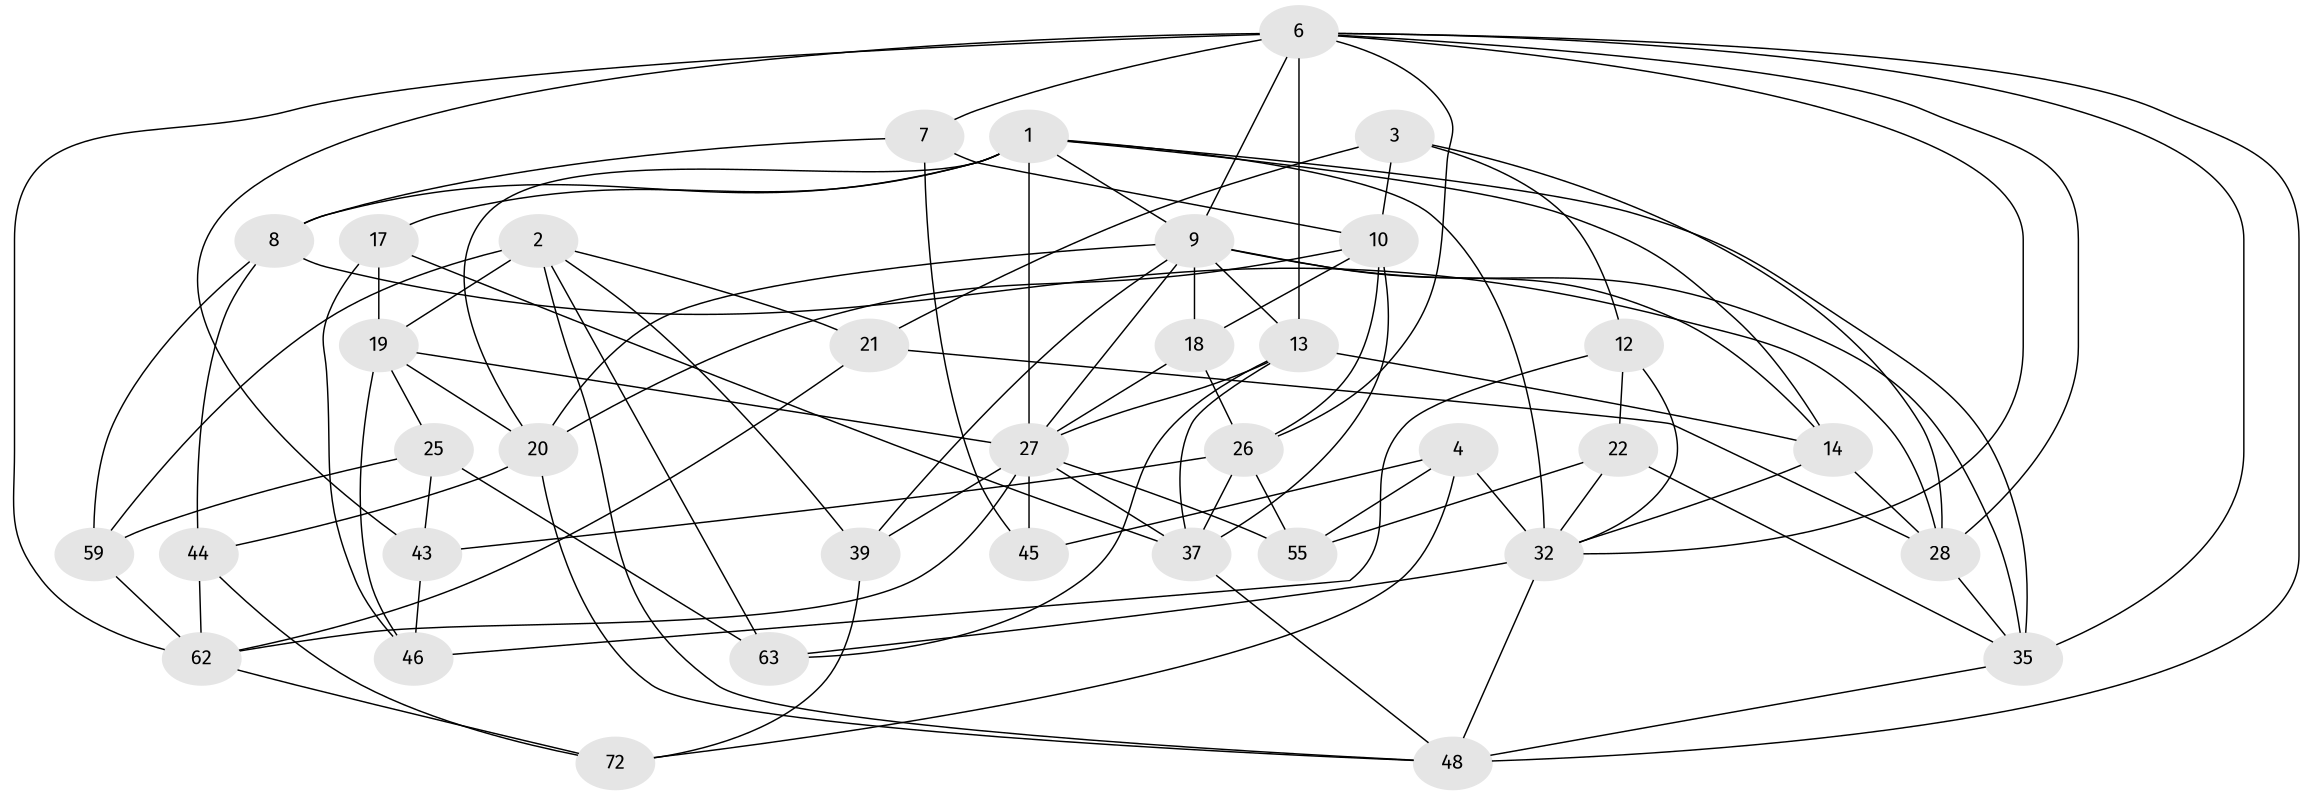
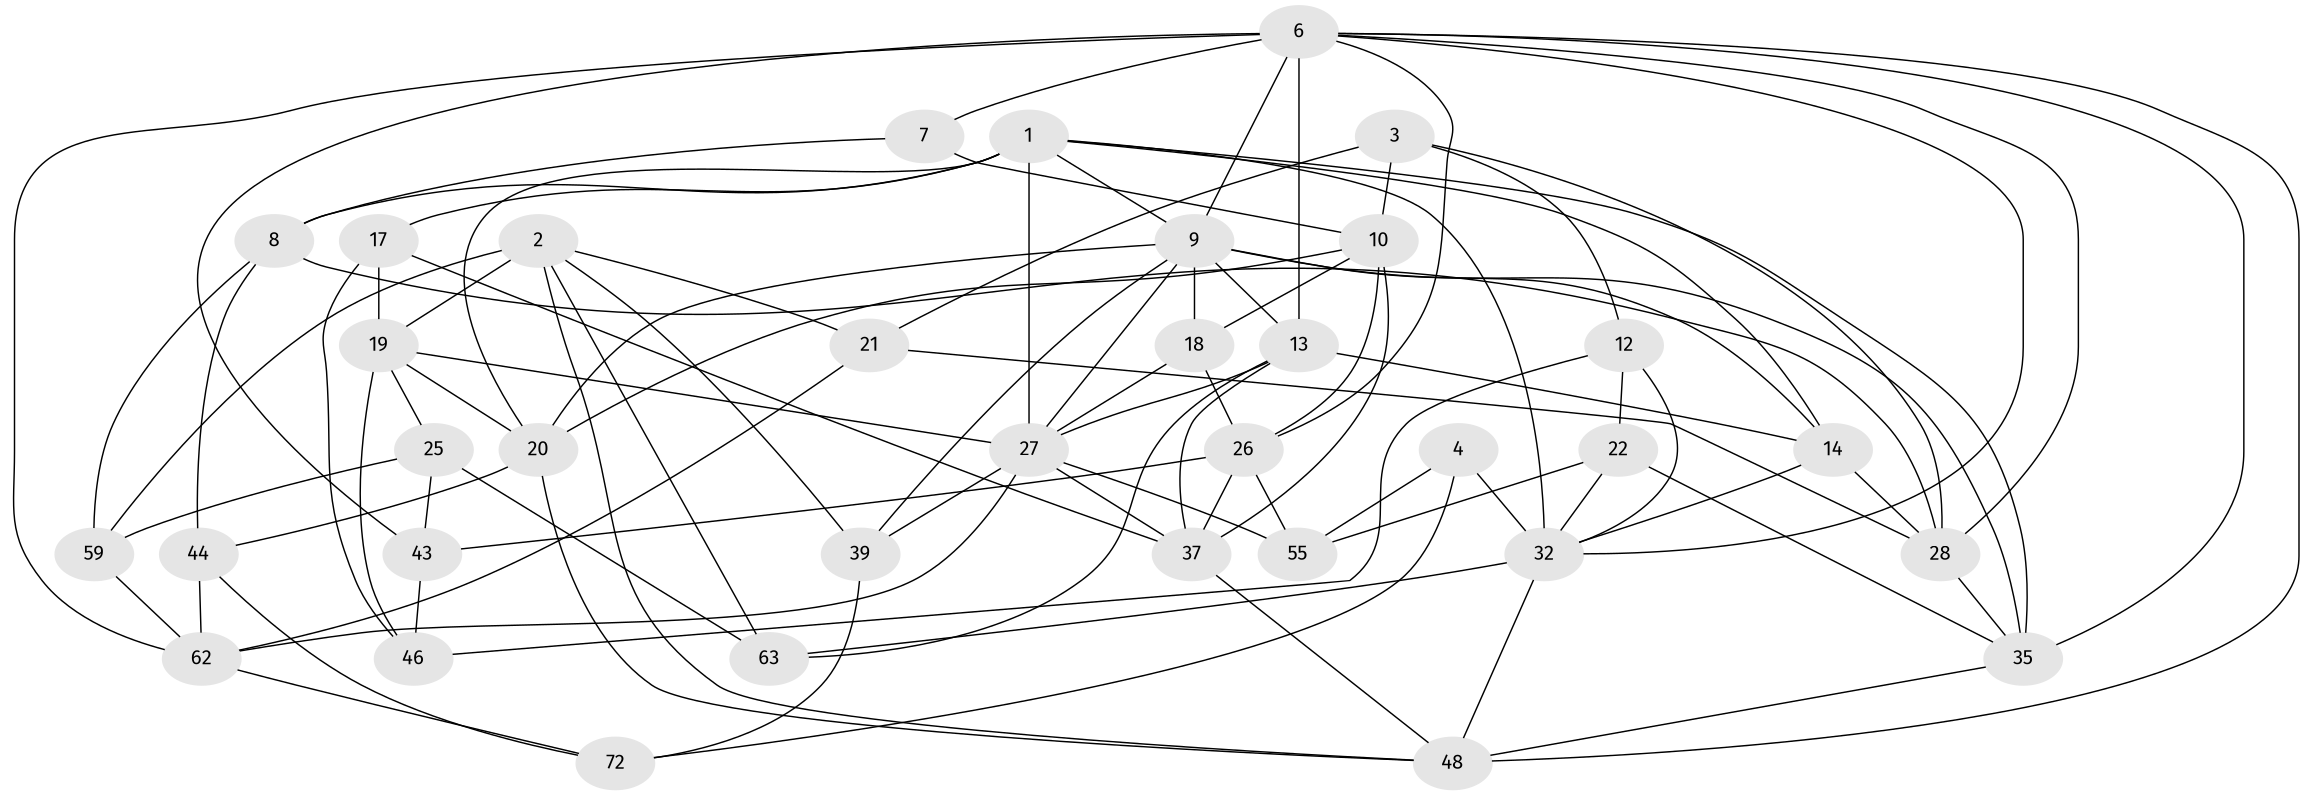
node "45": removed
